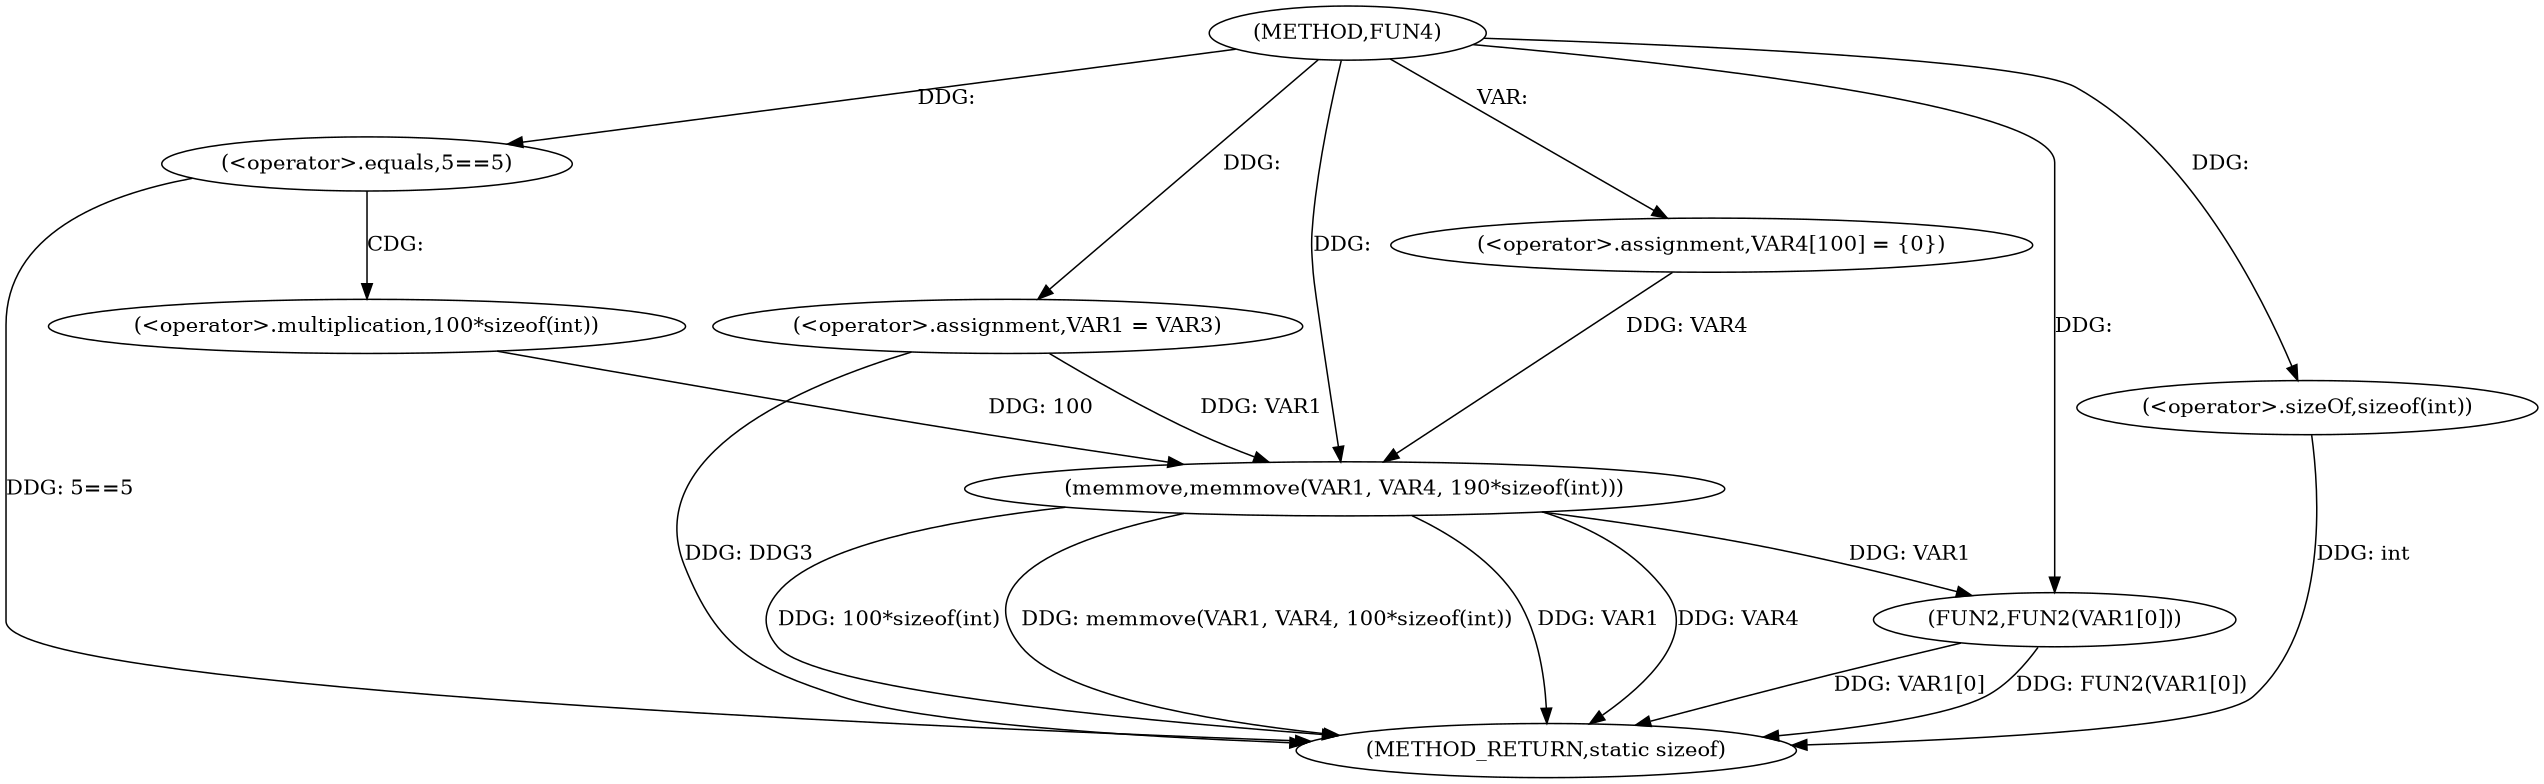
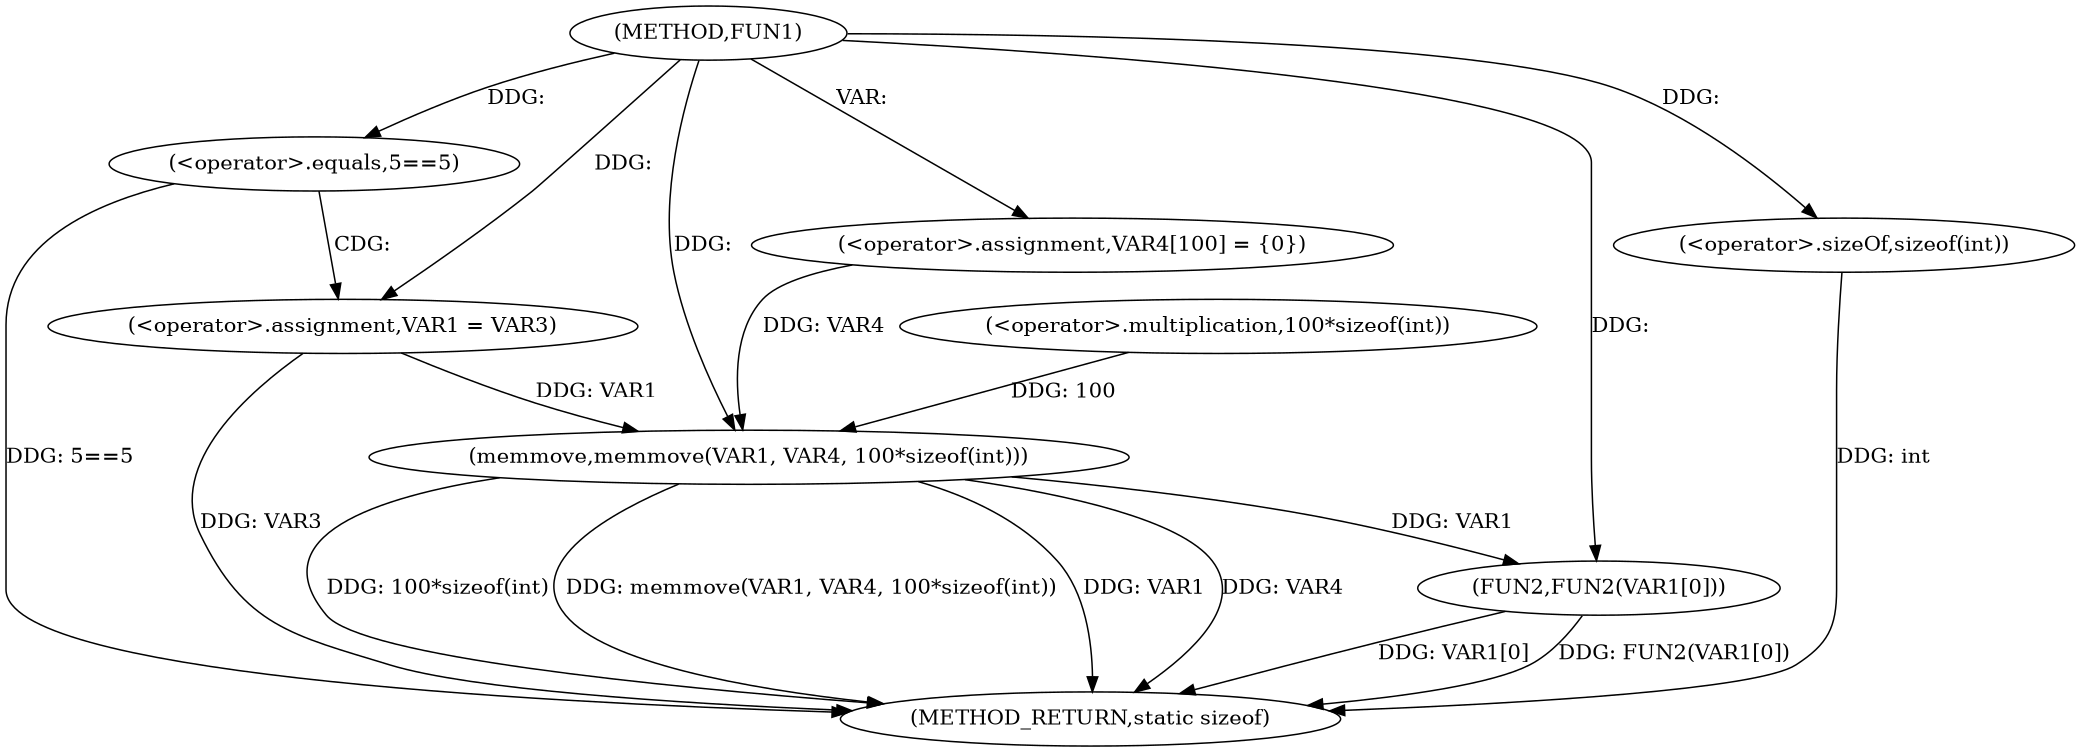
node "(METHOD,FUN4)": label "(METHOD,FUN4)" -> "(METHOD,FUN1)"
edge "(<operator>.equals,5==5)" -> "(<operator>.multiplication,100*sizeof(int))": now "(<operator>.equals,5==5)" -> "(<operator>.assignment,VAR1 = VAR3)"
node "(memmove,memmove(VAR1, VAR4, 190*sizeof(int)))": label "(memmove,memmove(VAR1, VAR4, 190*sizeof(int)))" -> "(memmove,memmove(VAR1, VAR4, 100*sizeof(int)))"
edge "(<operator>.assignment,VAR1 = VAR3)" -> "(METHOD_RETURN,static sizeof)": label "DDG: DDG3" -> "DDG: VAR3"
